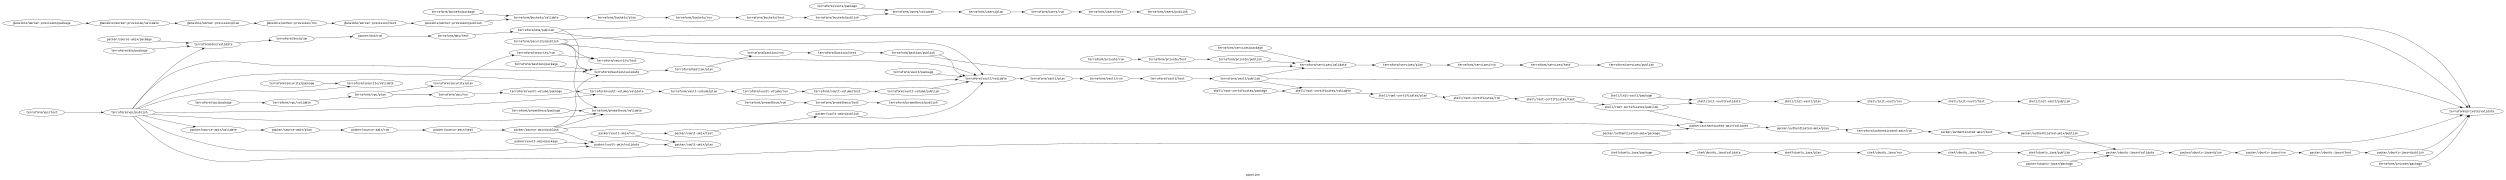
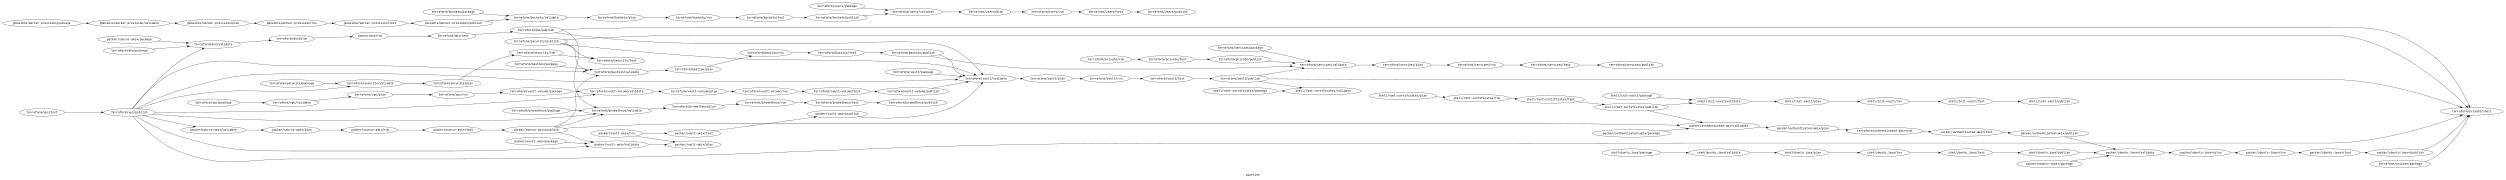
edge "terraform/vpc/plan" -> "terraform/security/plan": now "terraform/security/validate" -> "terraform/security/plan"
edge "shell/root-certificates/validate" -> "shell/root-certificates/plan": removed
node "terraform/prometheus/plan": added
node "terraform/private/validate": label "terraform/private/validate" -> "terraform/private/shell"
